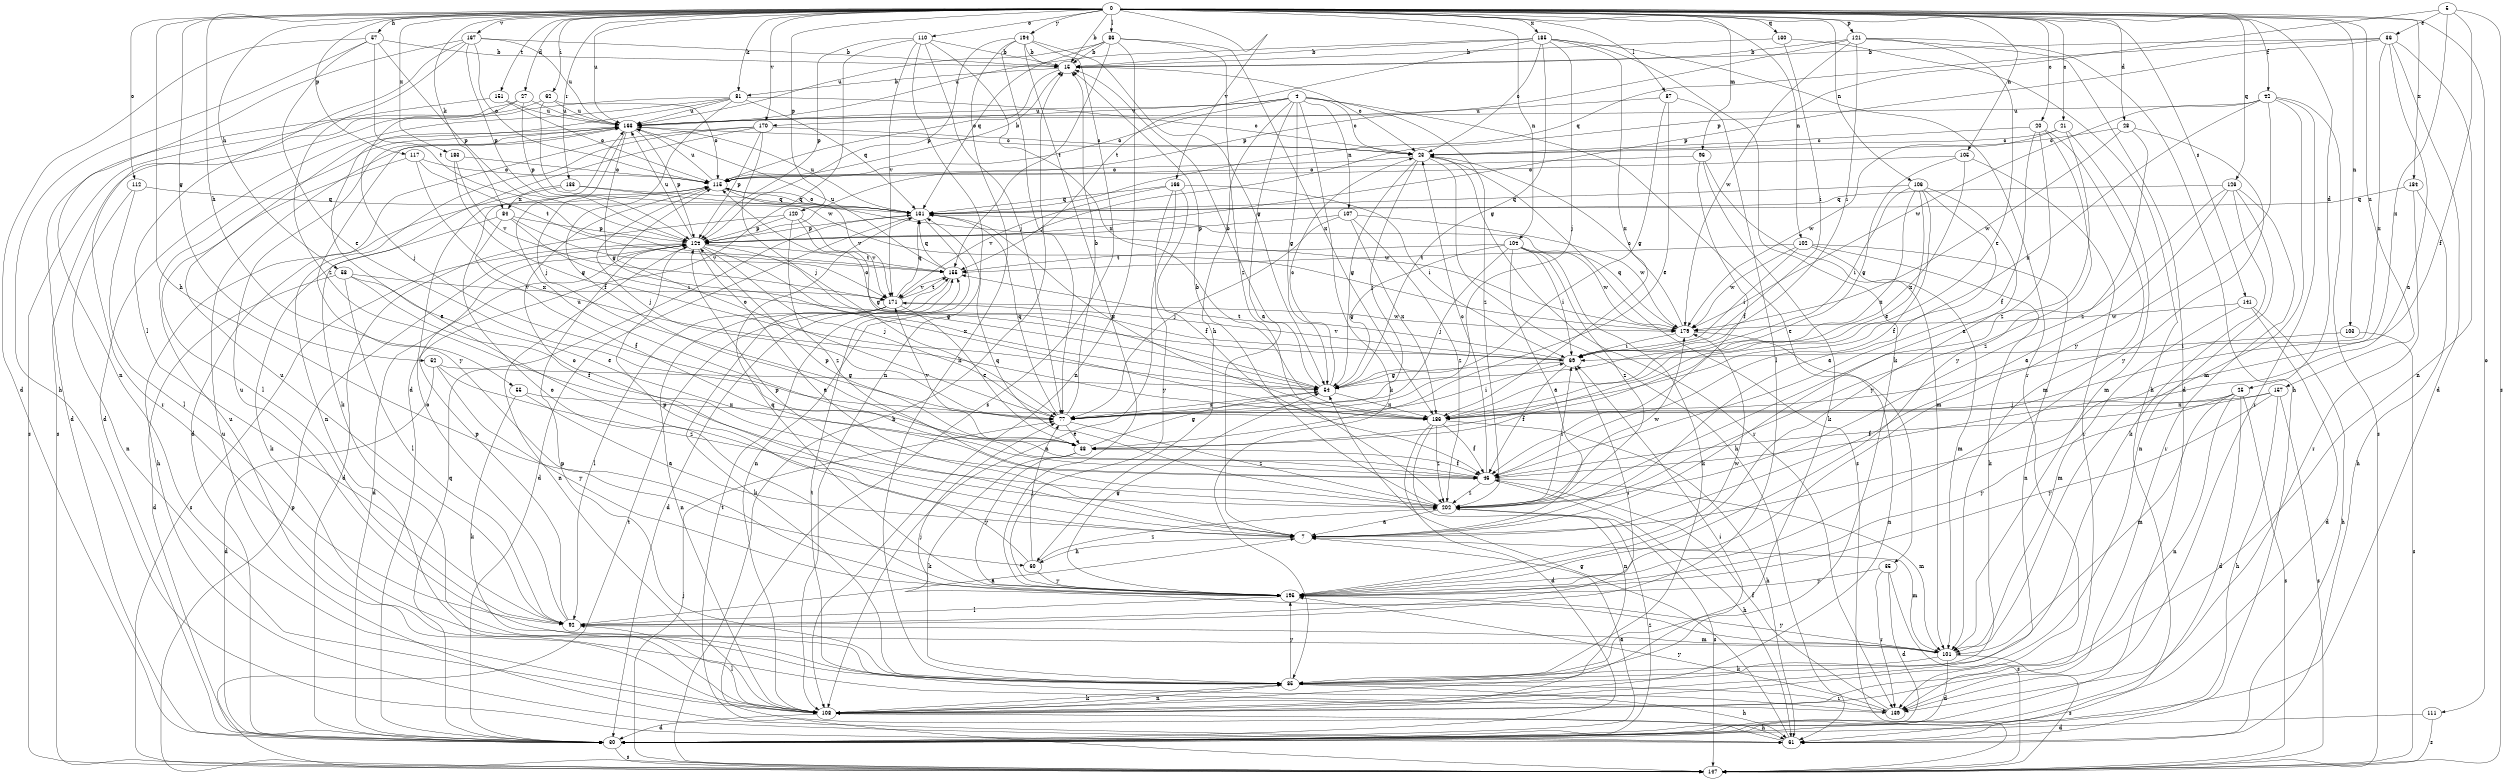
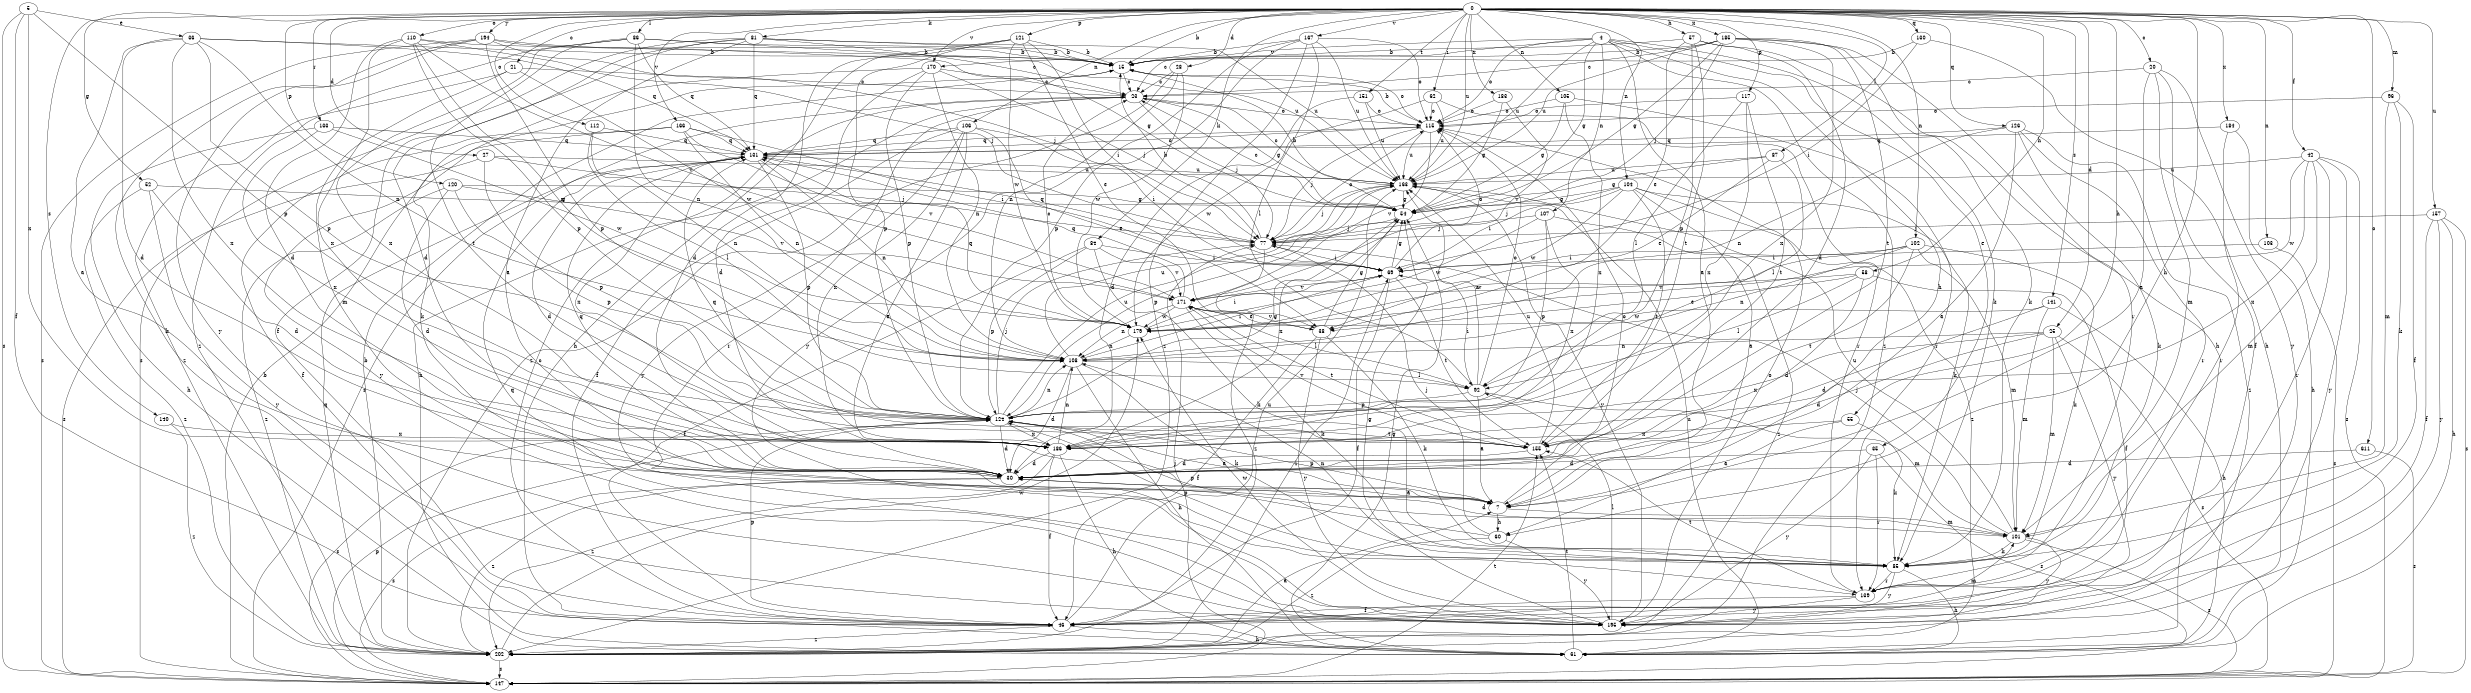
edge "15" -> "81": reversed
edge "133" -> "84": now "133" -> "186"
edge "54" -> "77": label "s" -> "j"
node "140": added
edge "77" -> "38": removed, label "e"
edge "194" -> "85": now "194" -> "46"
node "111": label "111" -> "611"
